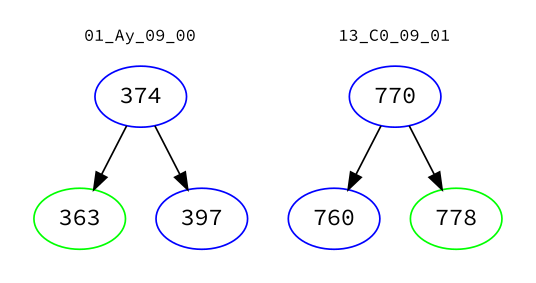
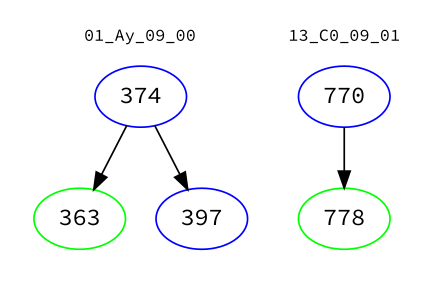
node "760": removed
